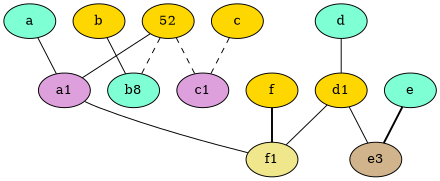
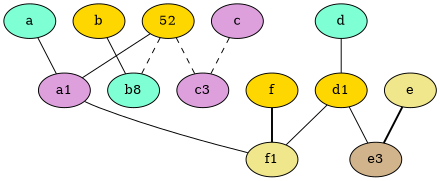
node "c": fillcolor gold -> plum
node "c1": label "c1" -> "c3"
node "e": fillcolor aquamarine -> khaki
